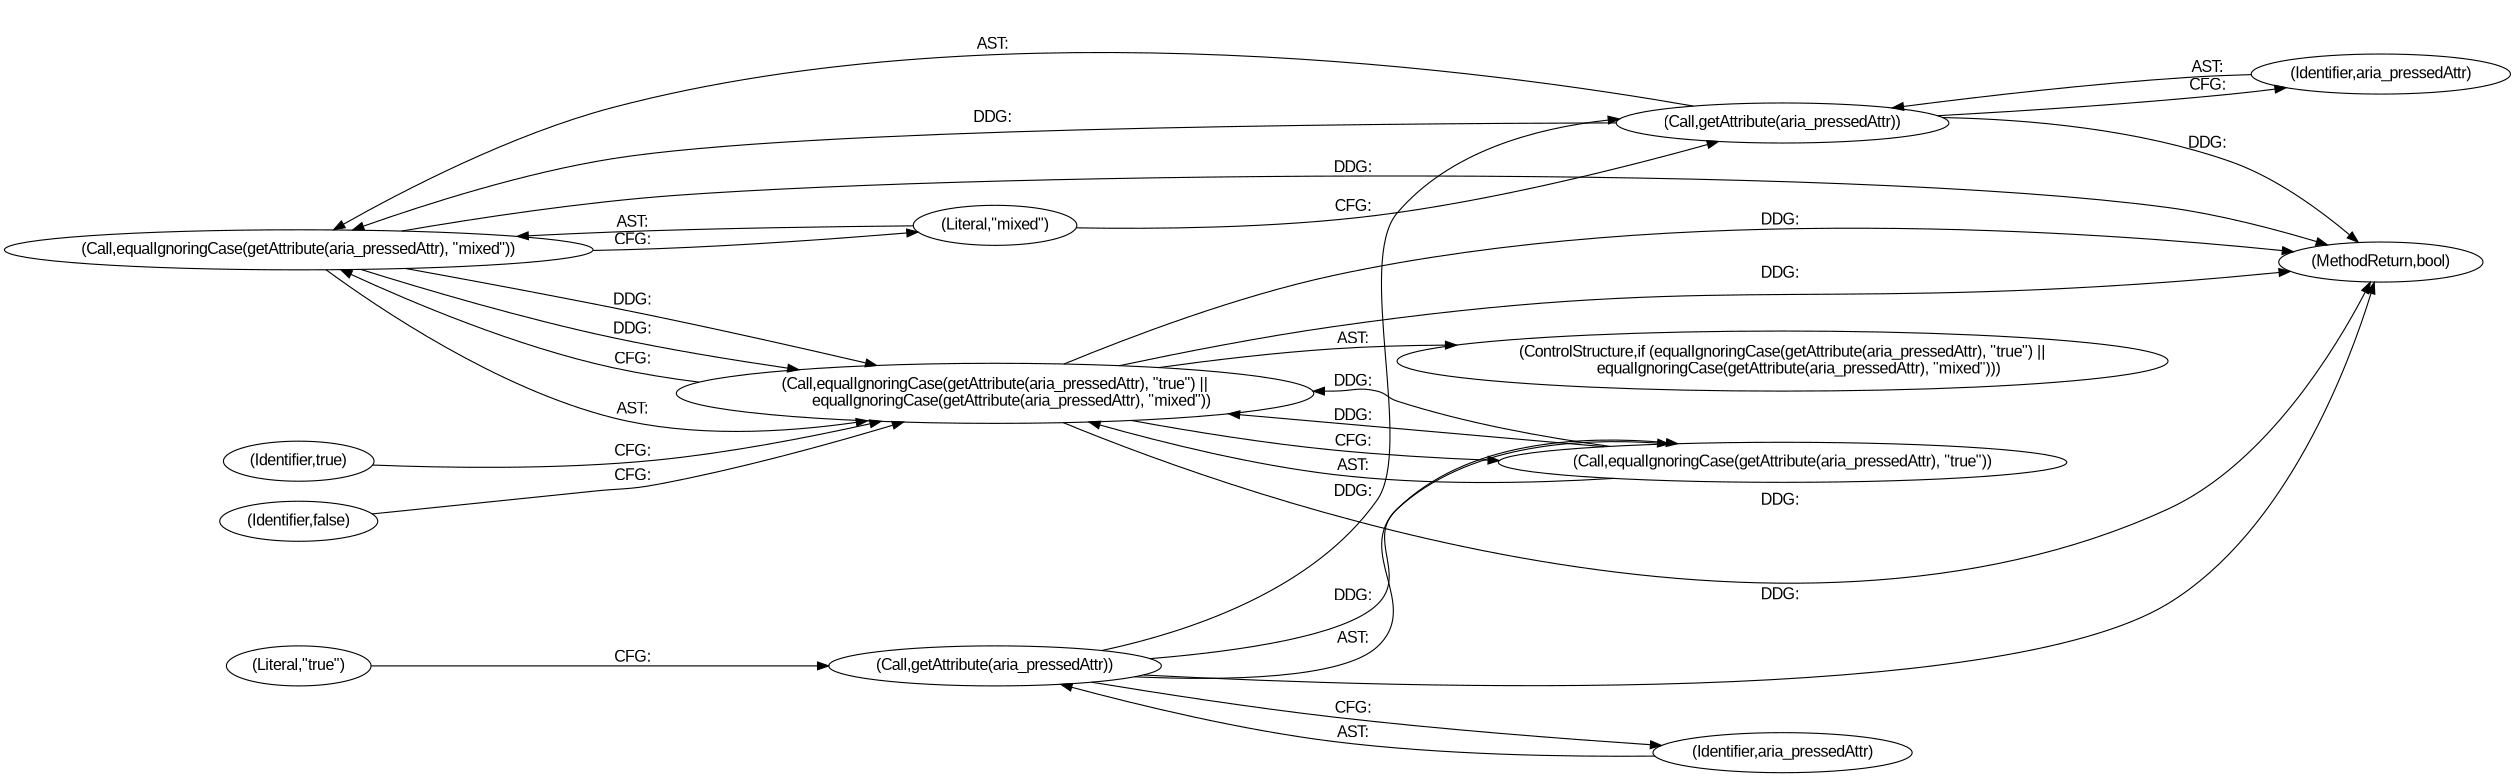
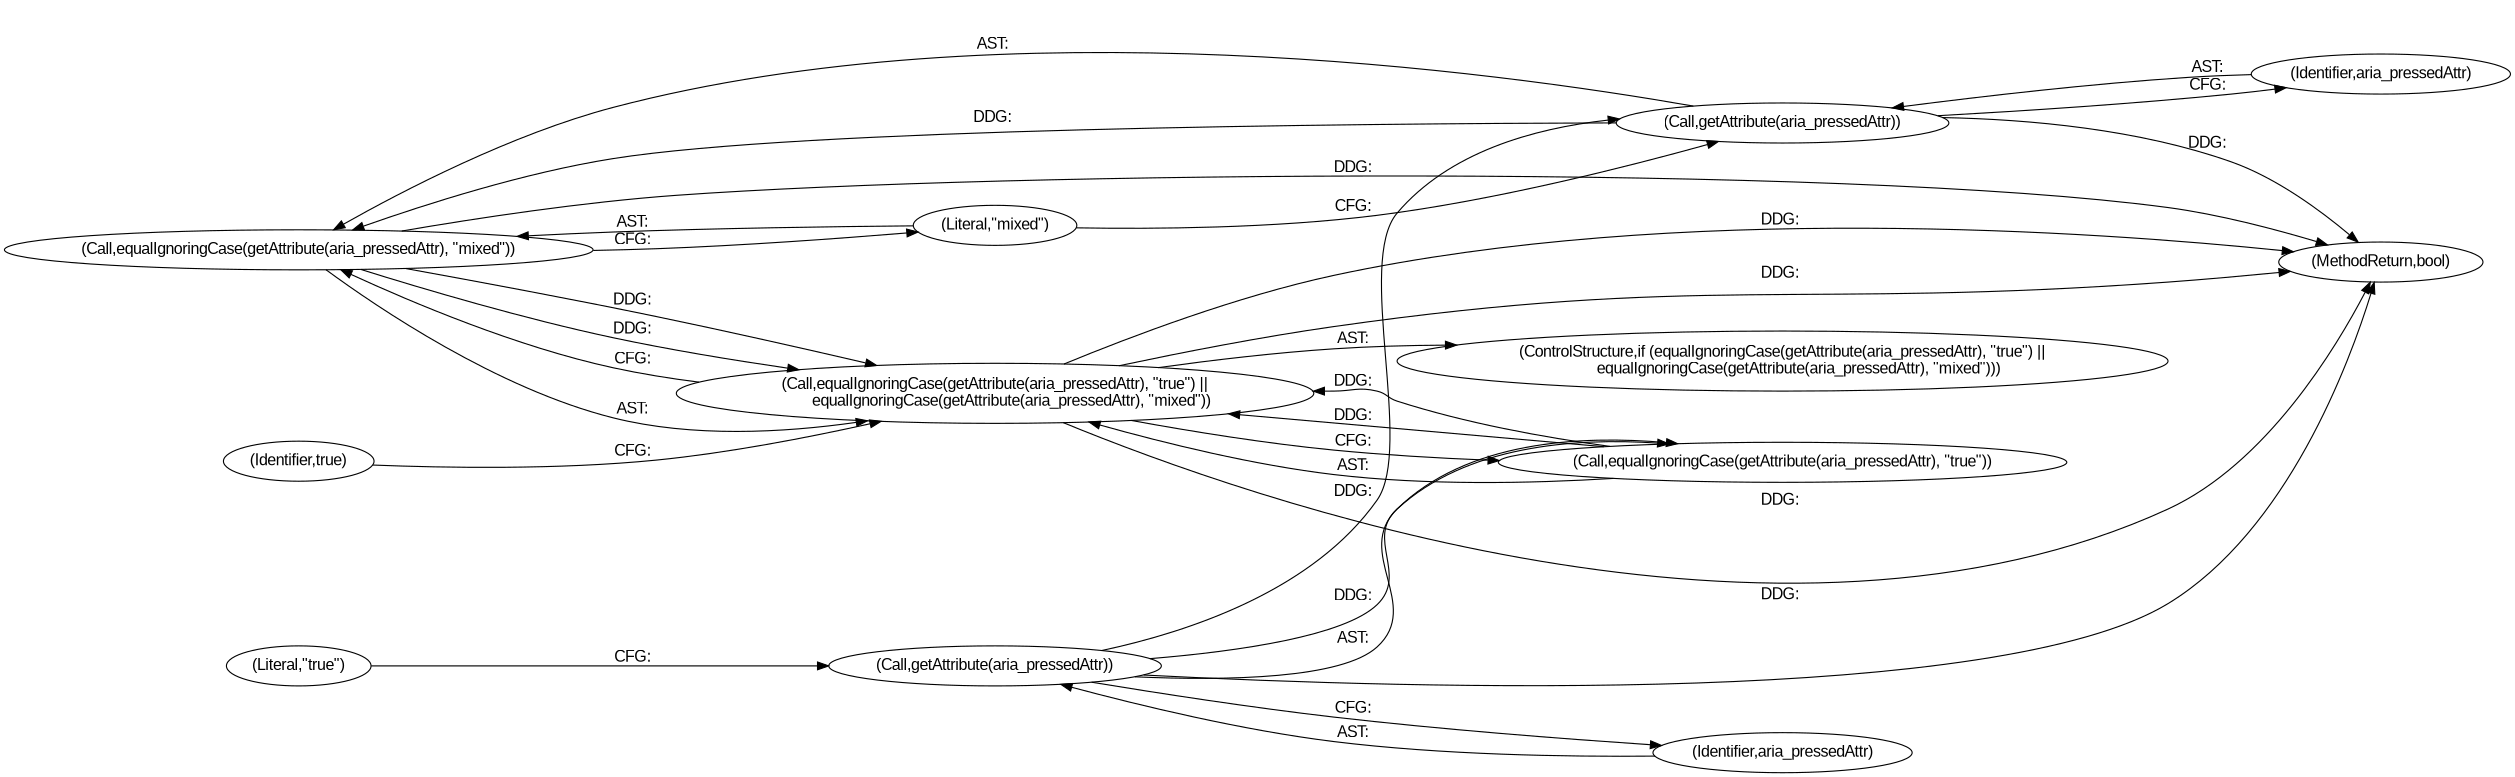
node "(Identifier,false)": removed
